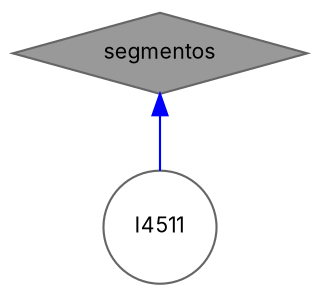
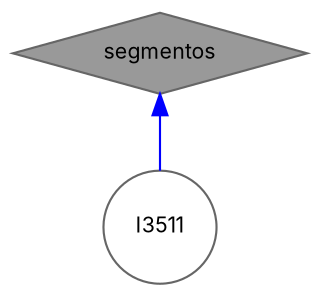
node "I4511": label "I4511" -> "I3511"
